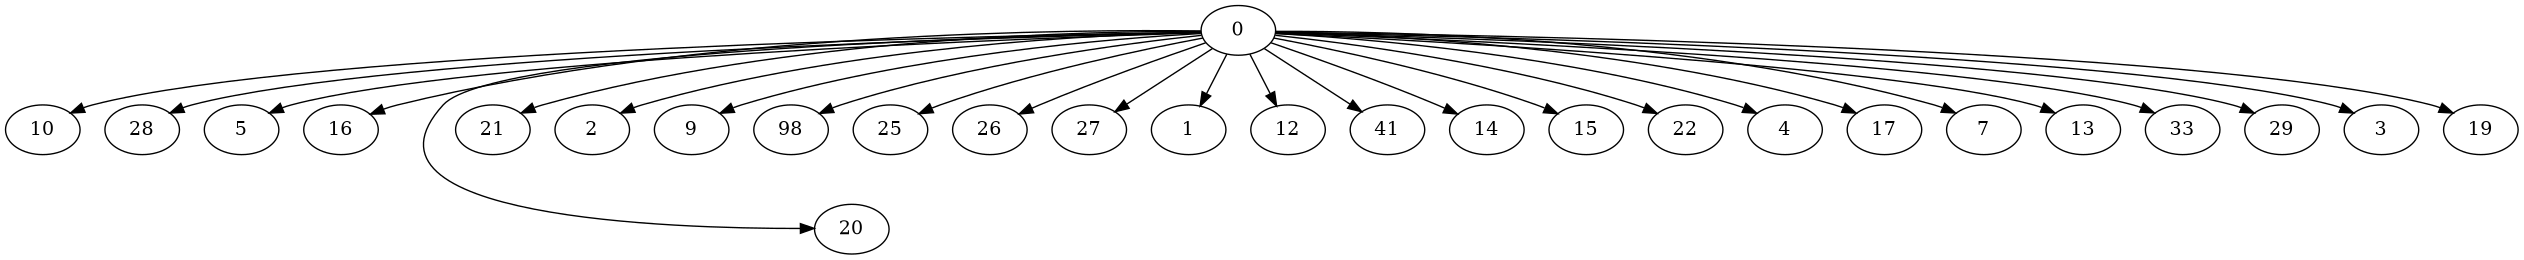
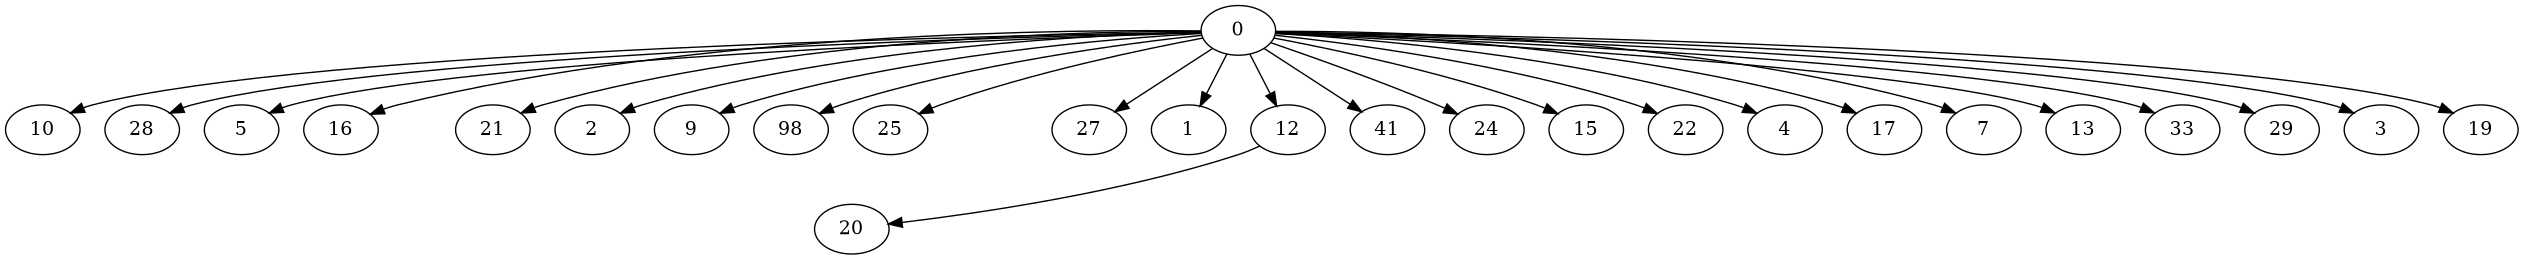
edge "0" -> "20": now "12" -> "20"
node "26": removed
node "14": label "14" -> "24"
